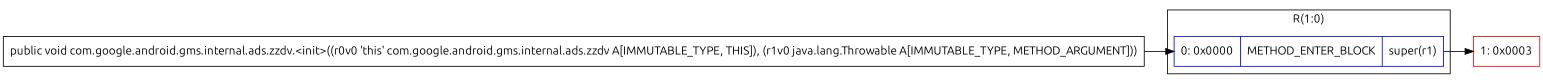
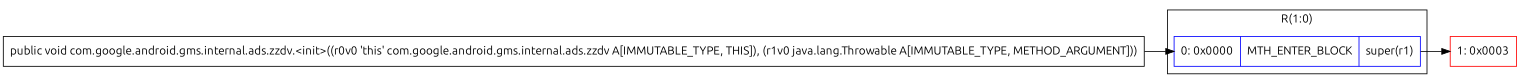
node "0: 0x0000": text "METHOD_ENTER_BLOCK" -> "MTH_ENTER_BLOCK"
